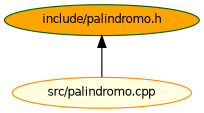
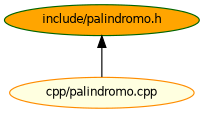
node "src/palindromo.cpp": label "src/palindromo.cpp" -> "cpp/palindromo.cpp"
